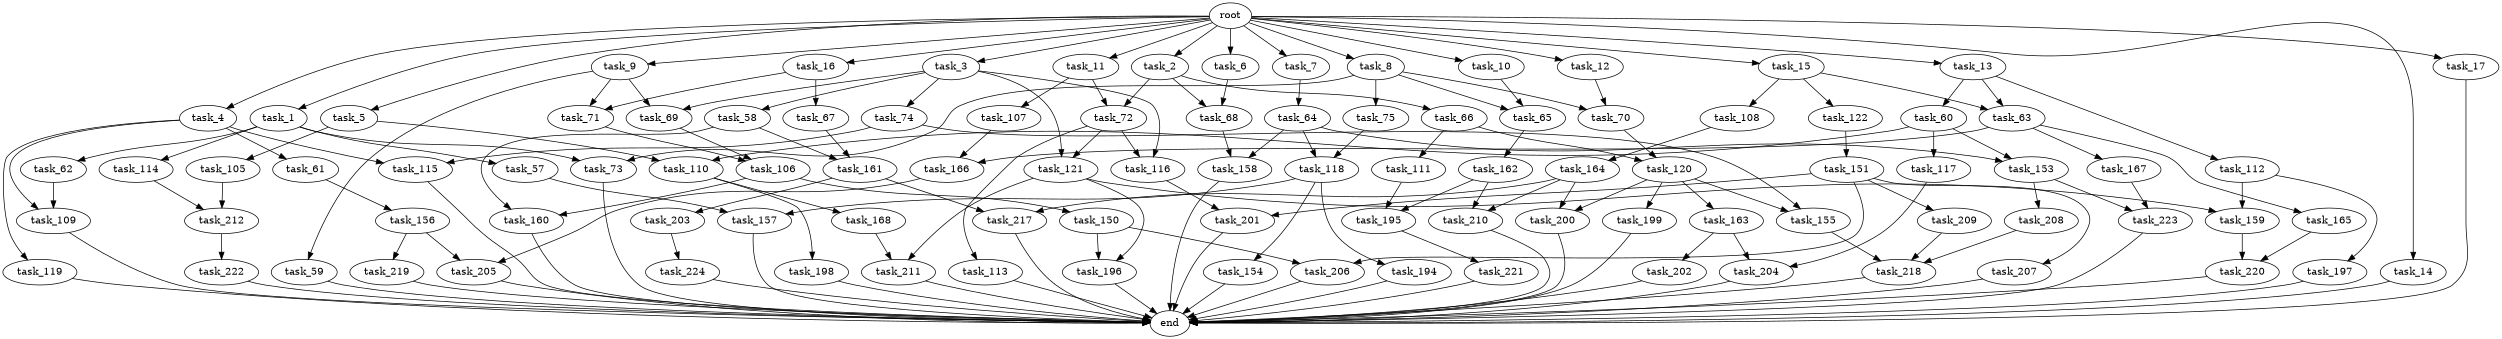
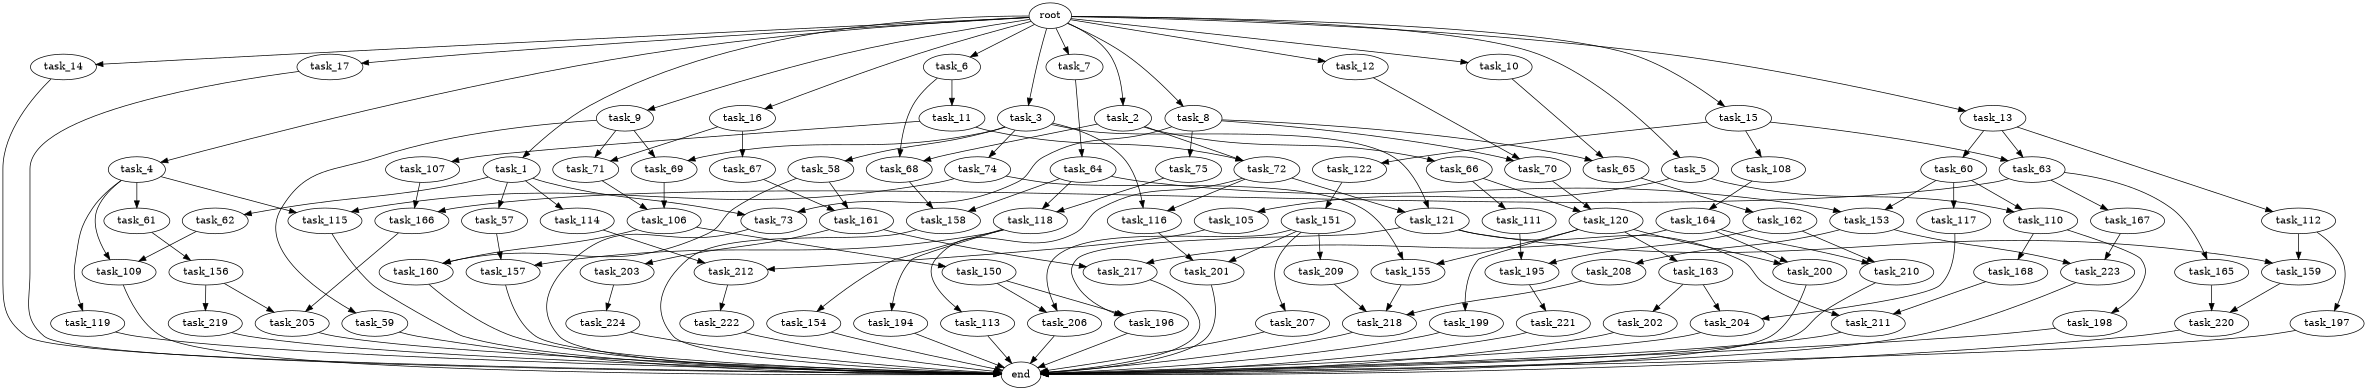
edge "root" -> "task_11": now "task_6" -> "task_11"
